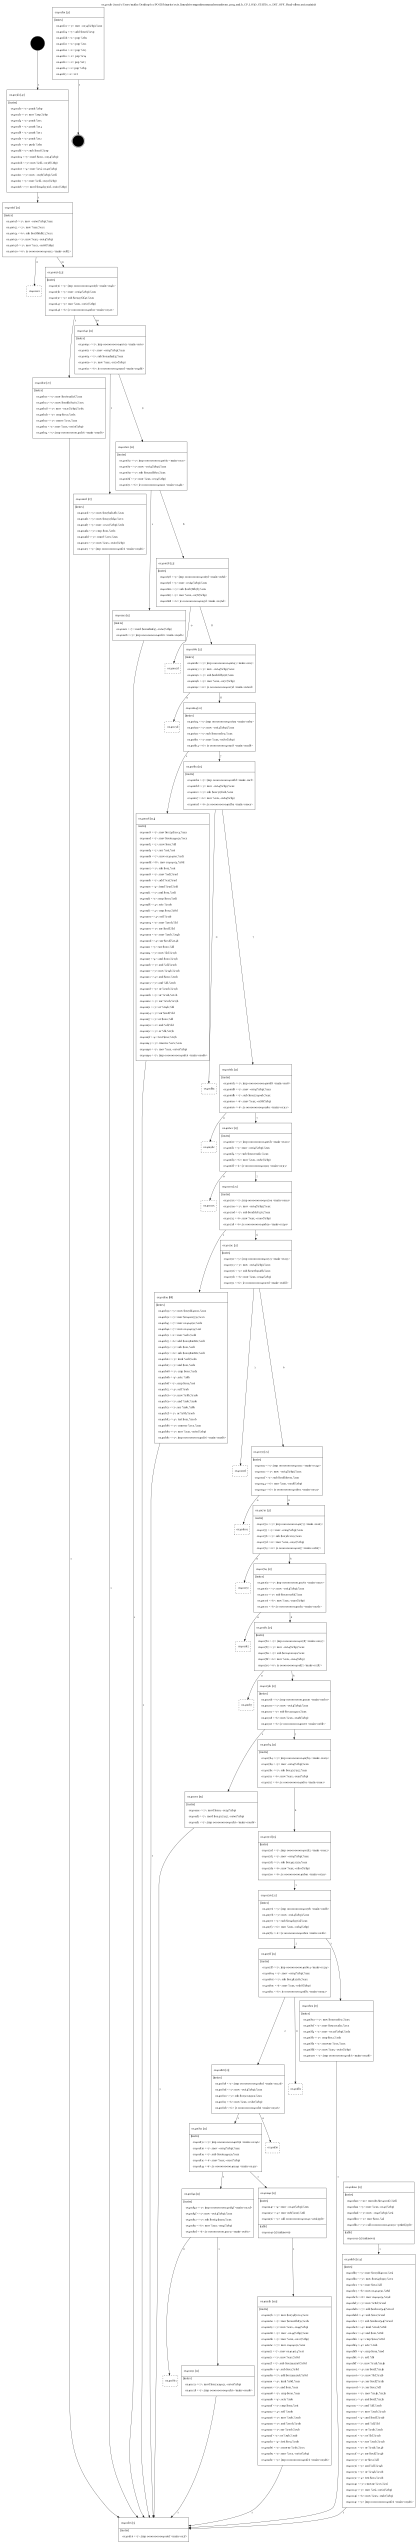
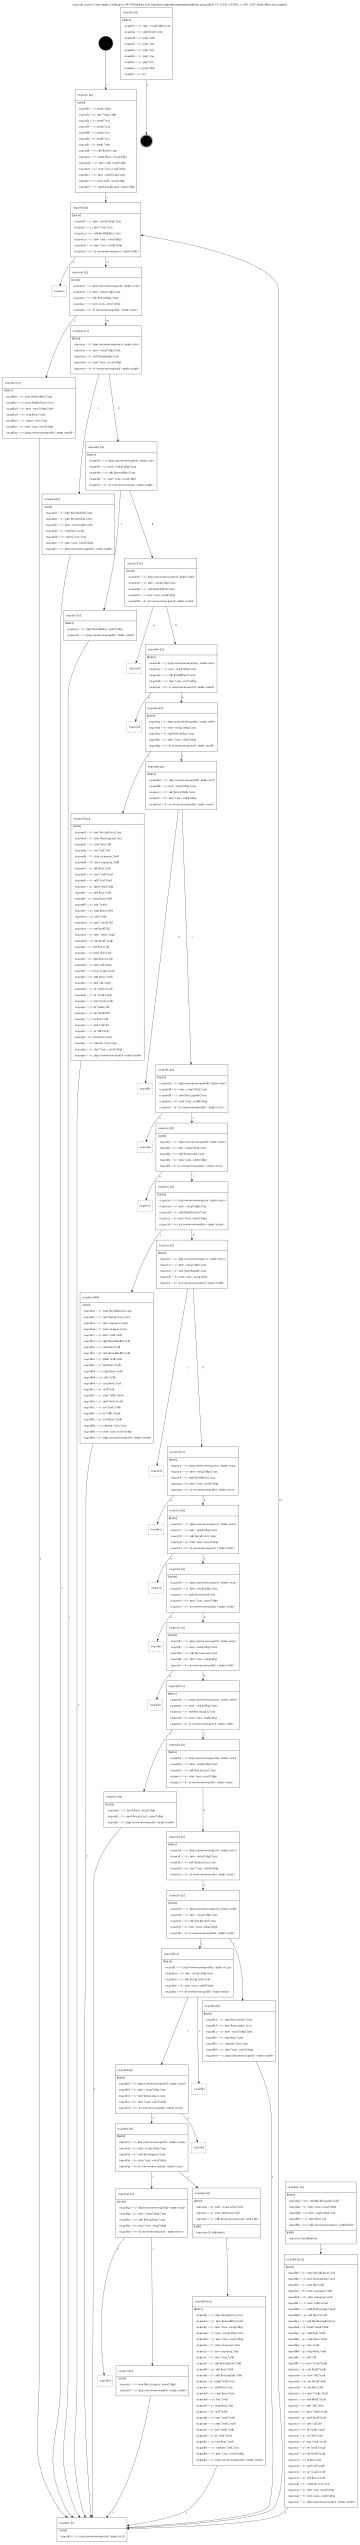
edge "0x401fc6 [5]" -> "0x40161f [23]": added, label "10"
